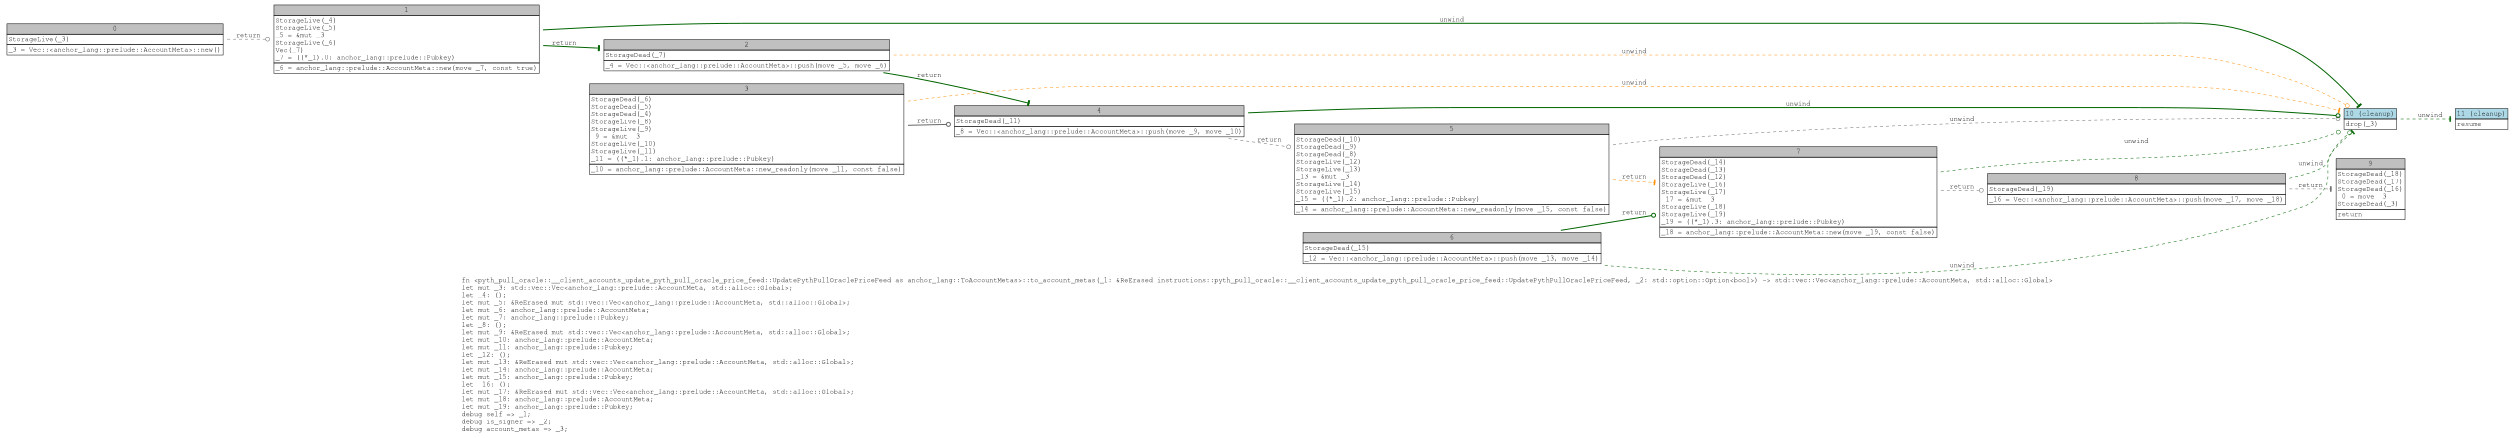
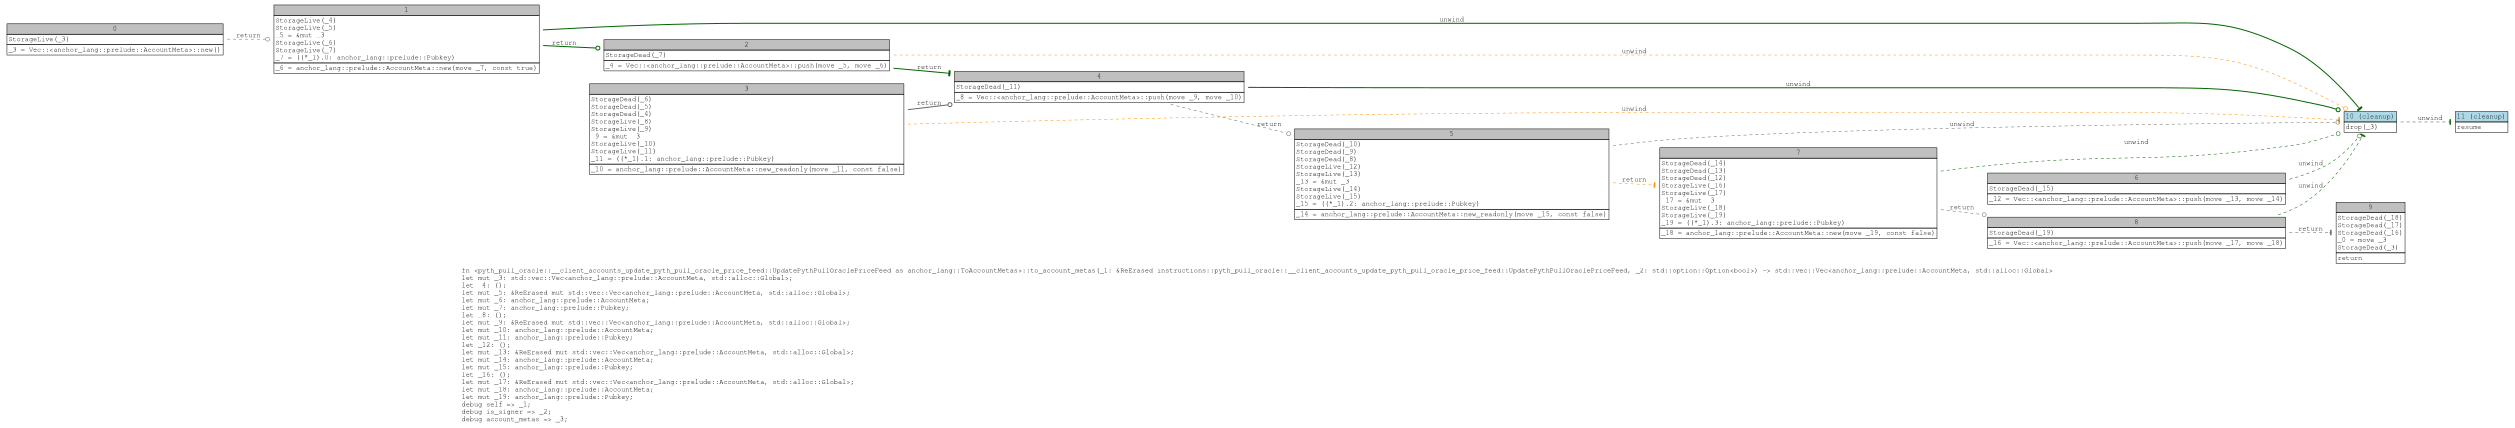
edge "1" -> "2": arrowhead tee -> odot
node "1": text "Vec(_7)" -> "StorageLive(_7)"
edge "6" -> "7": removed, label "return"
